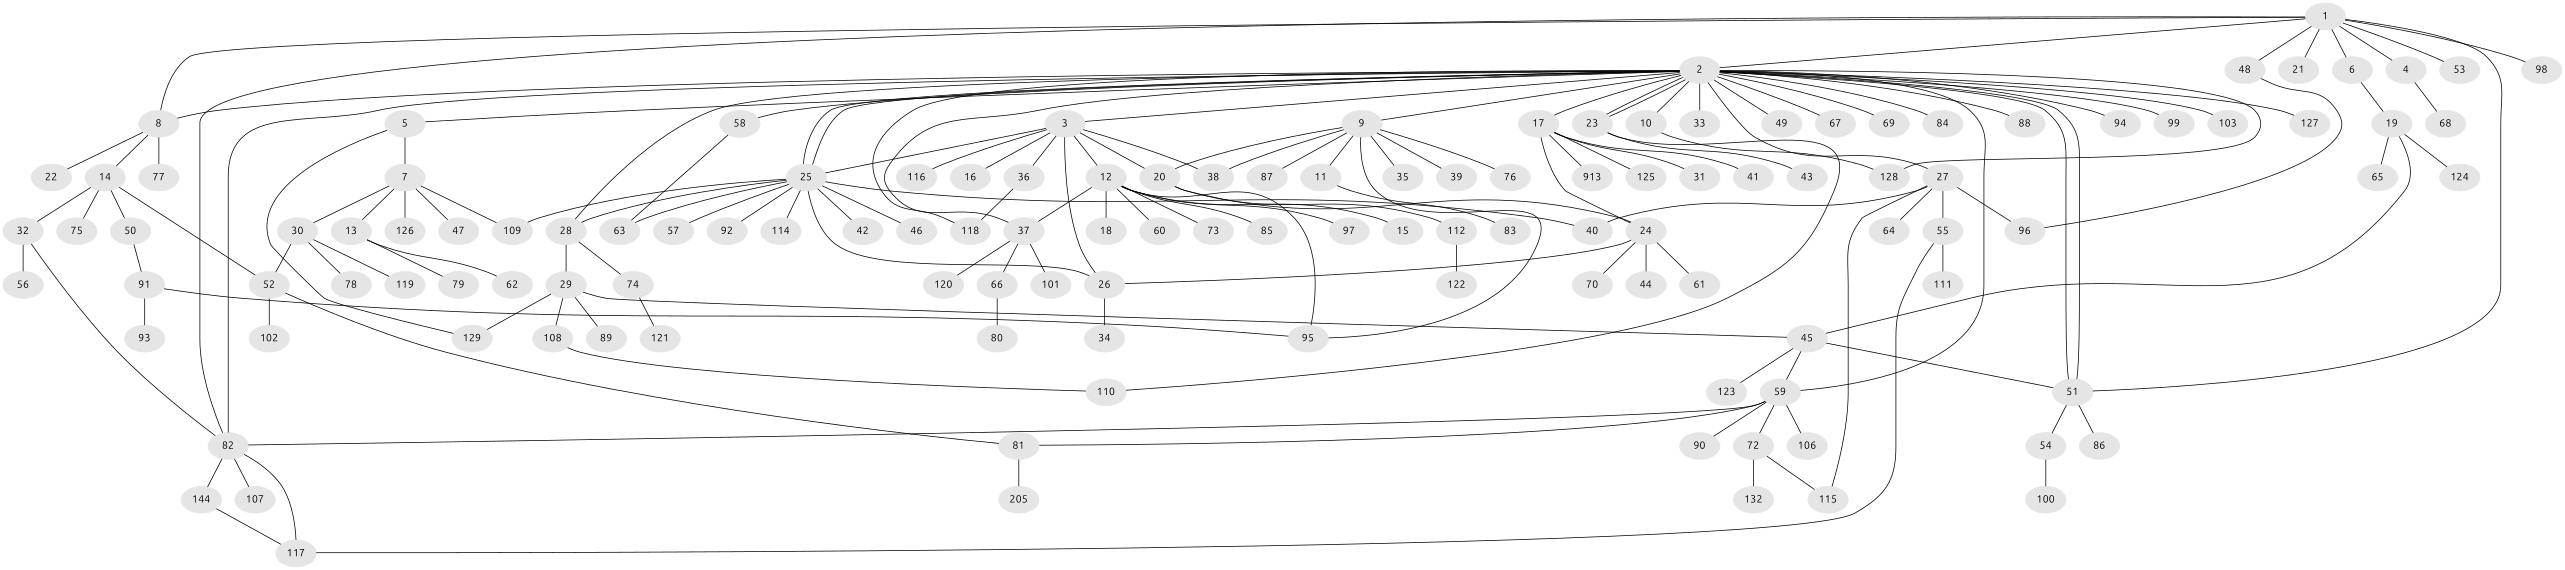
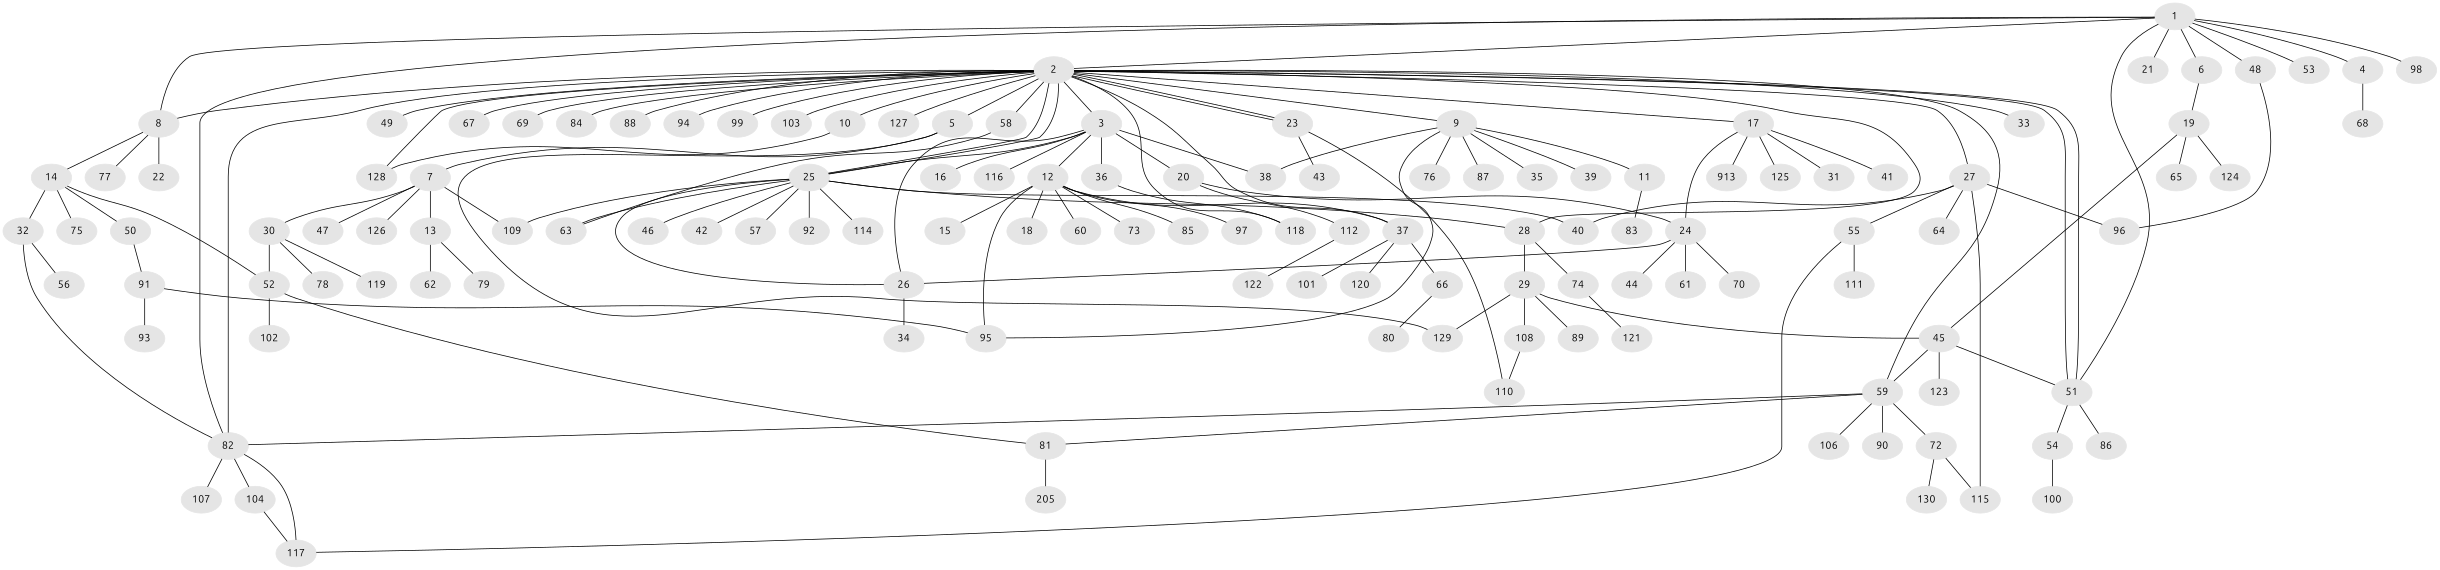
edge "9" -- "20": removed
node "144": label "144" -> "104"
node "132": label "132" -> "130"
